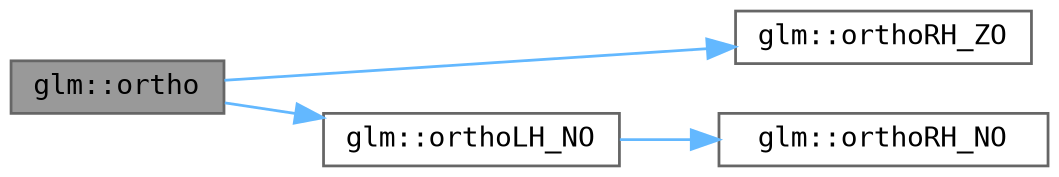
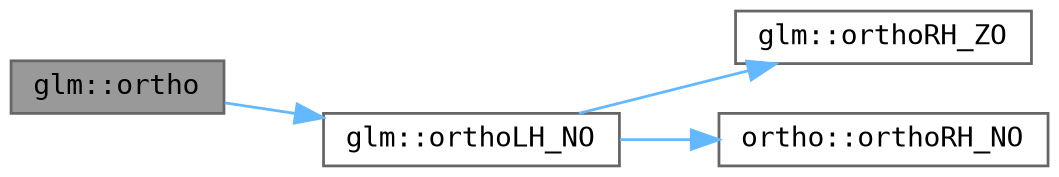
edge "glm::ortho" -> "glm::orthoRH_ZO": now "glm::orthoLH_NO" -> "glm::orthoRH_ZO"
node "glm::orthoRH_NO": label "glm::orthoRH_NO" -> "ortho::orthoRH_NO"
